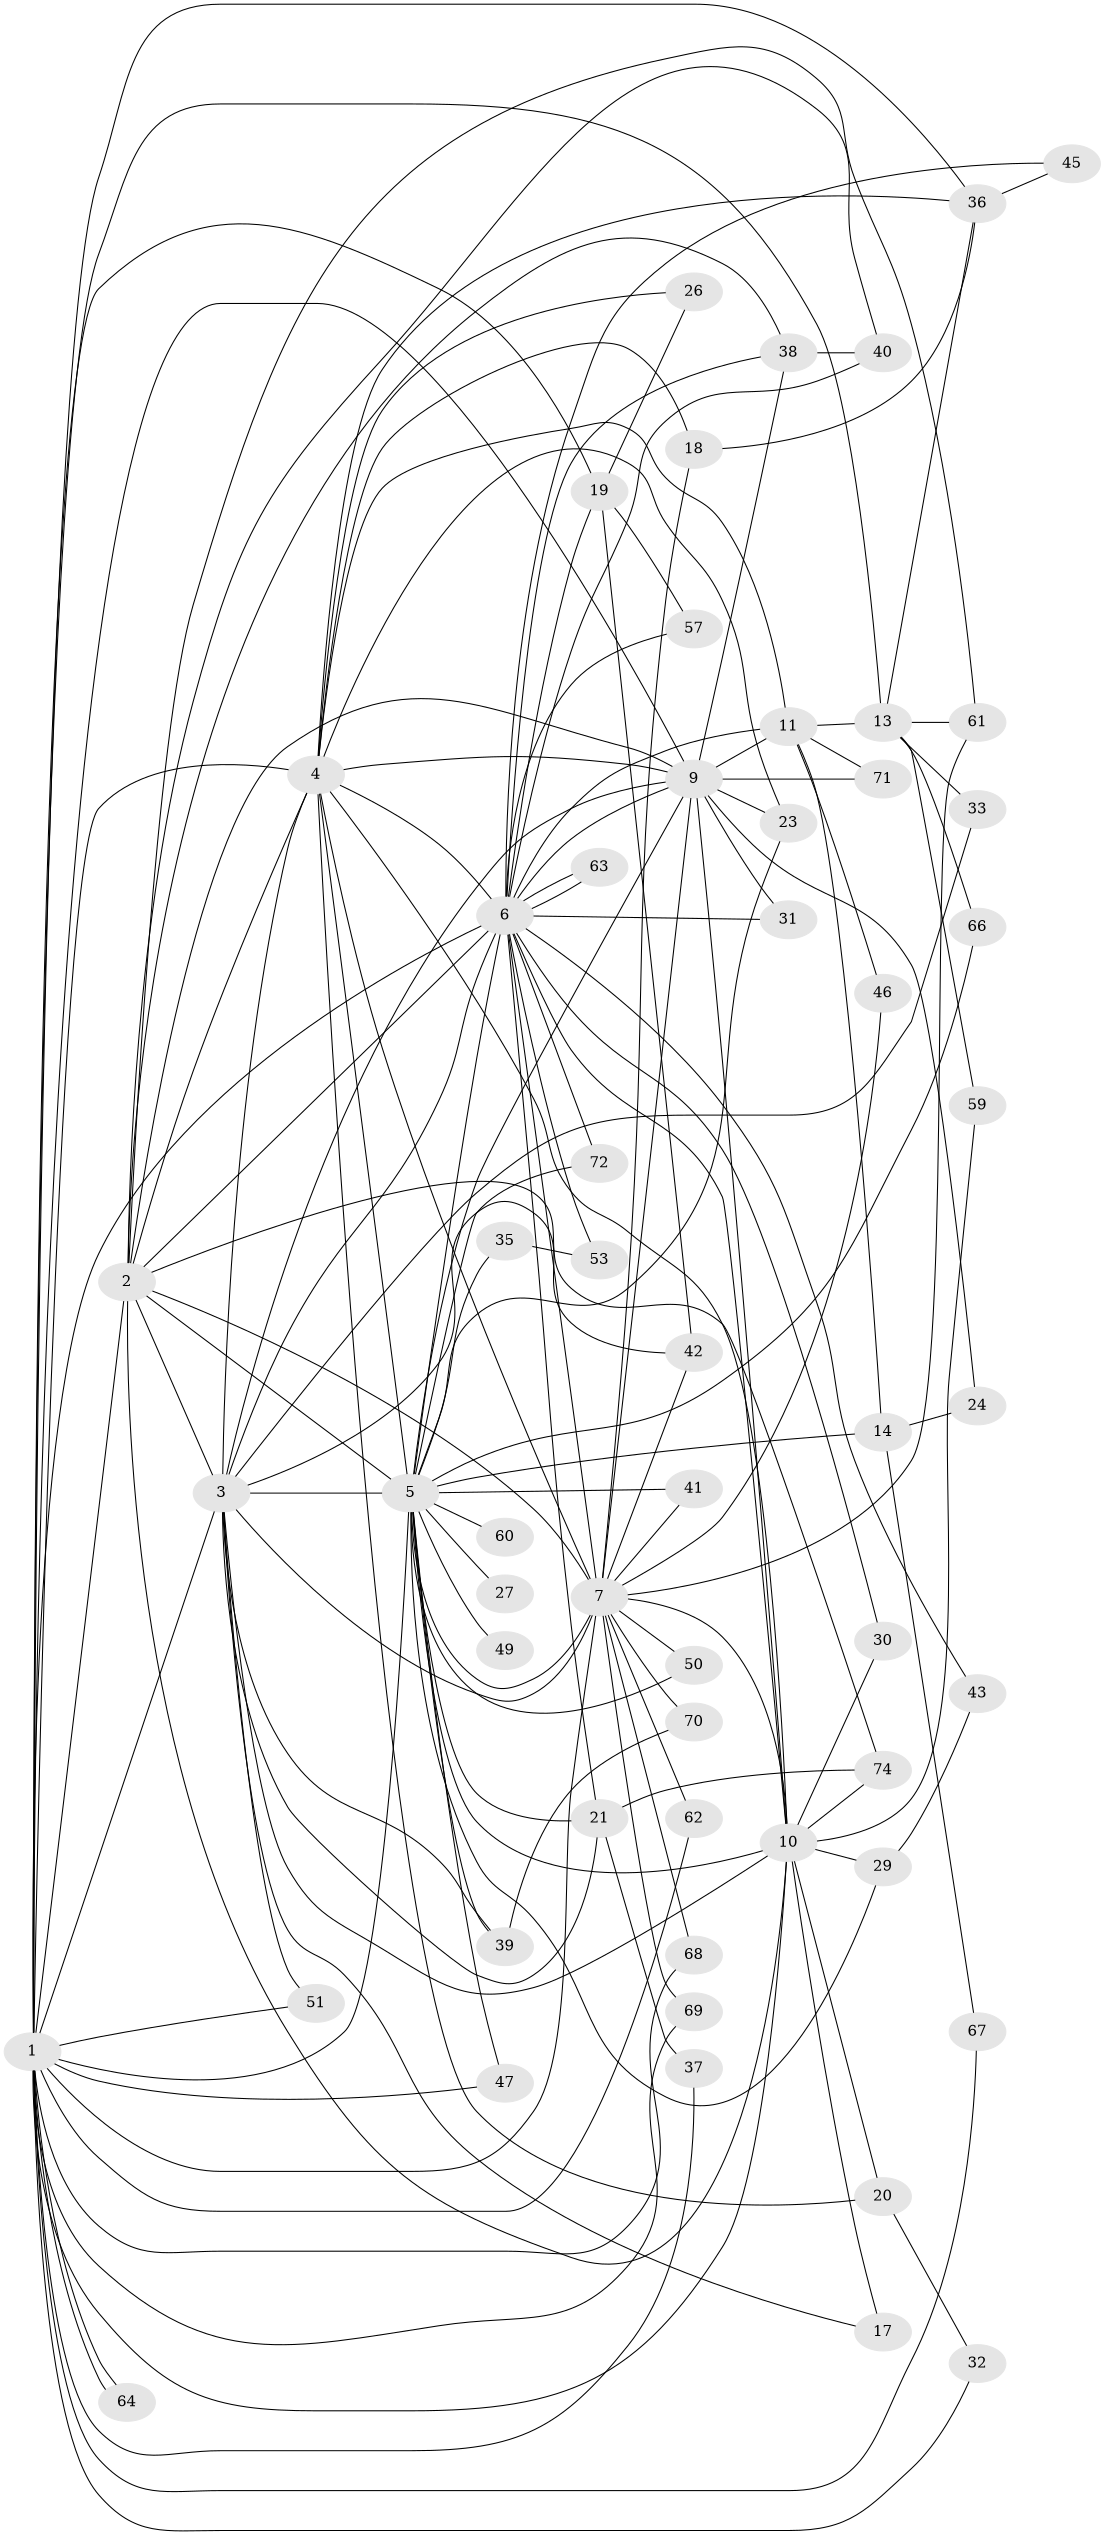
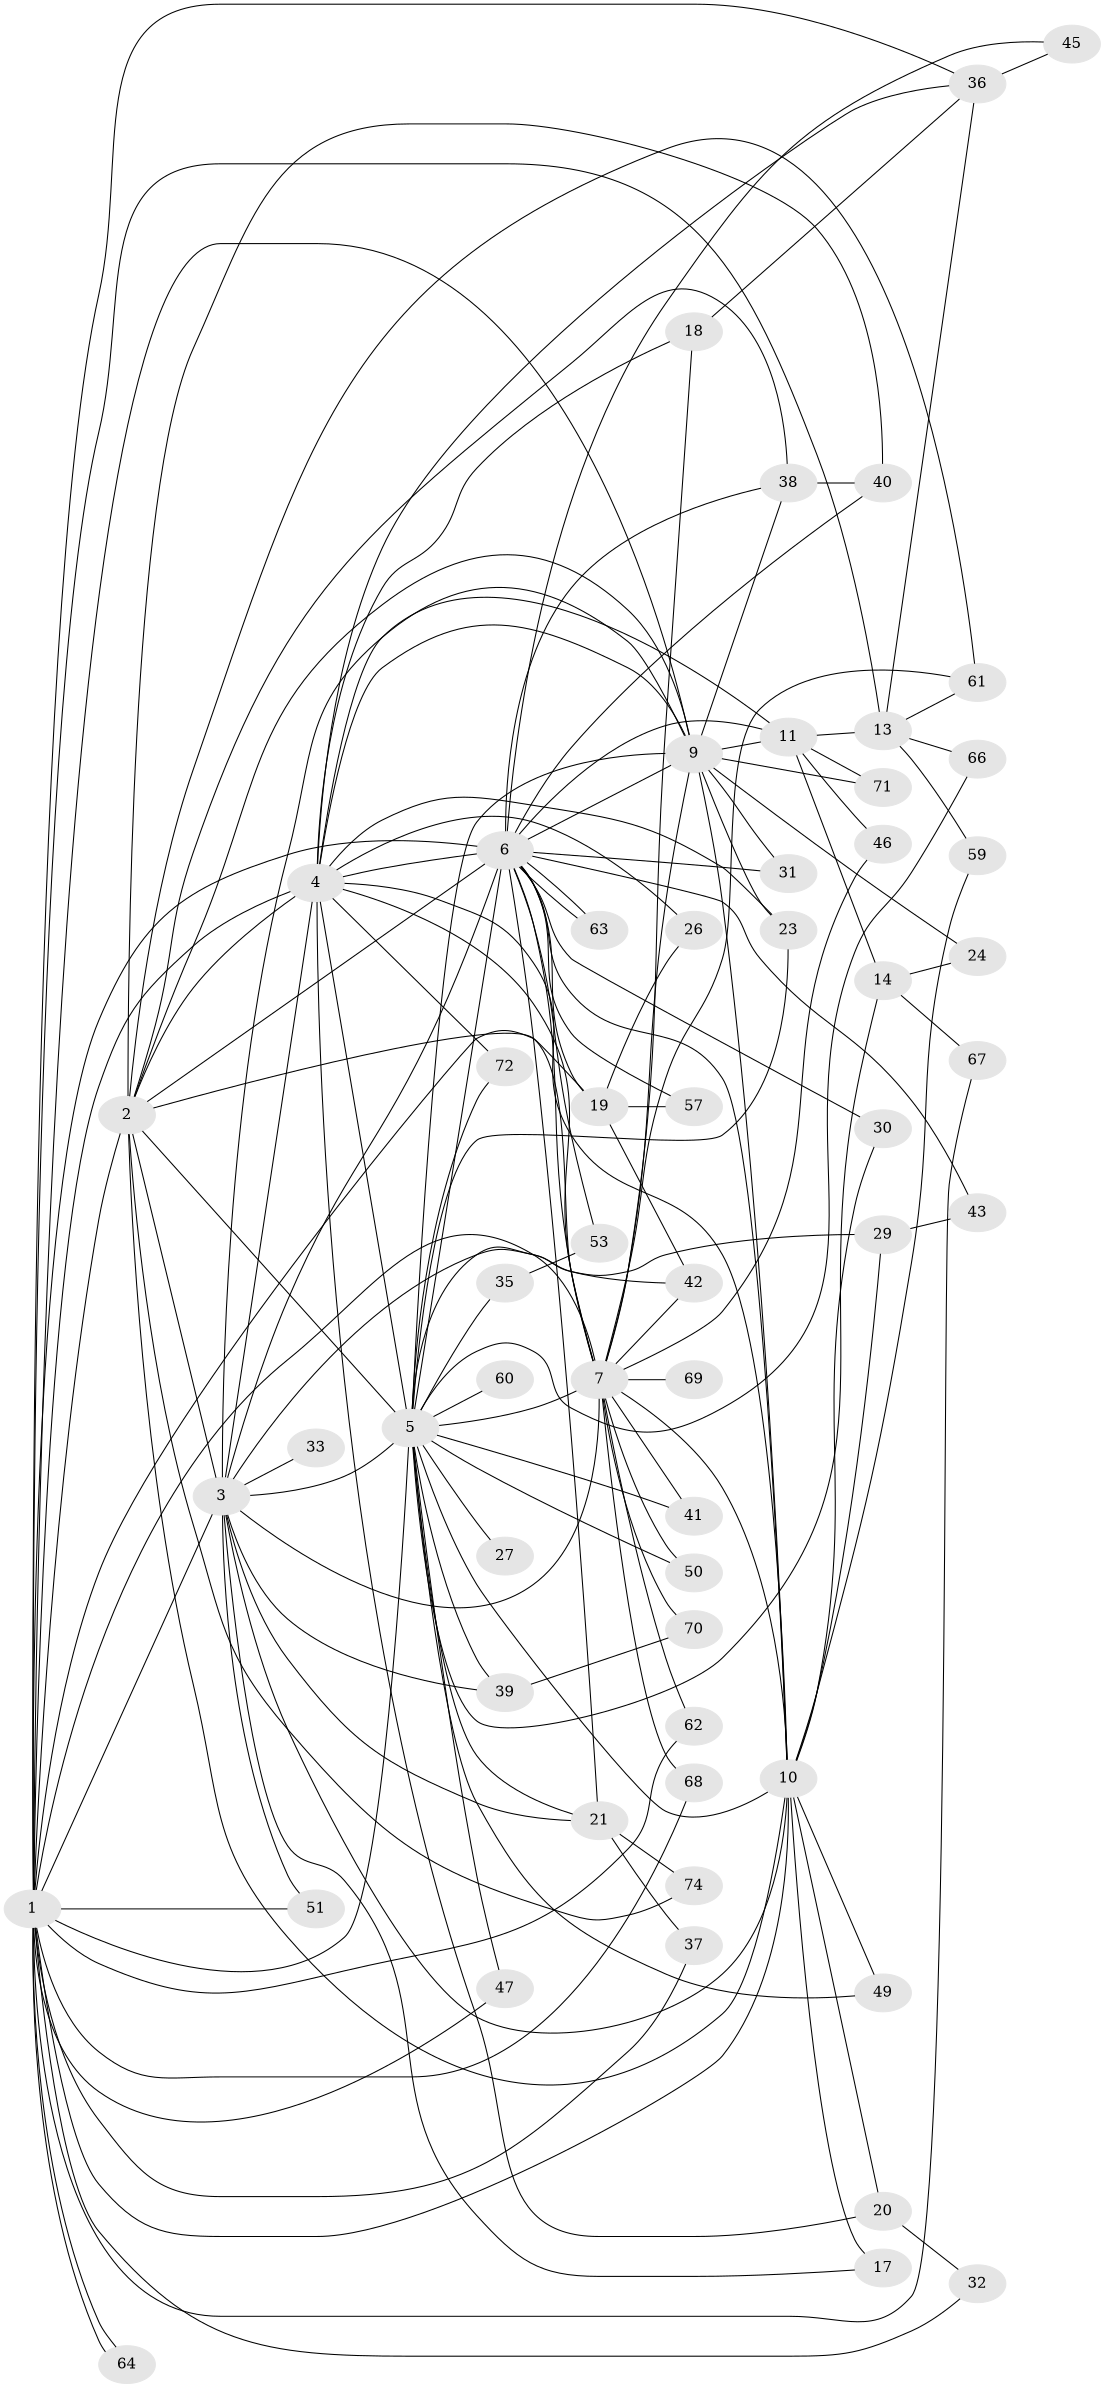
edge "13" -- "33": removed
edge "6" -- "72": now "4" -- "72"
edge "74" -- "10": now "49" -- "10"
edge "69" -- "1": removed
